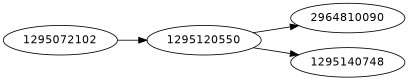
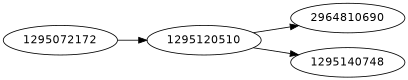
node "2964810090": label "2964810090" -> "2964810690"
node "1295072102": label "1295072102" -> "1295072172"
node "1295120550": label "1295120550" -> "1295120510"
